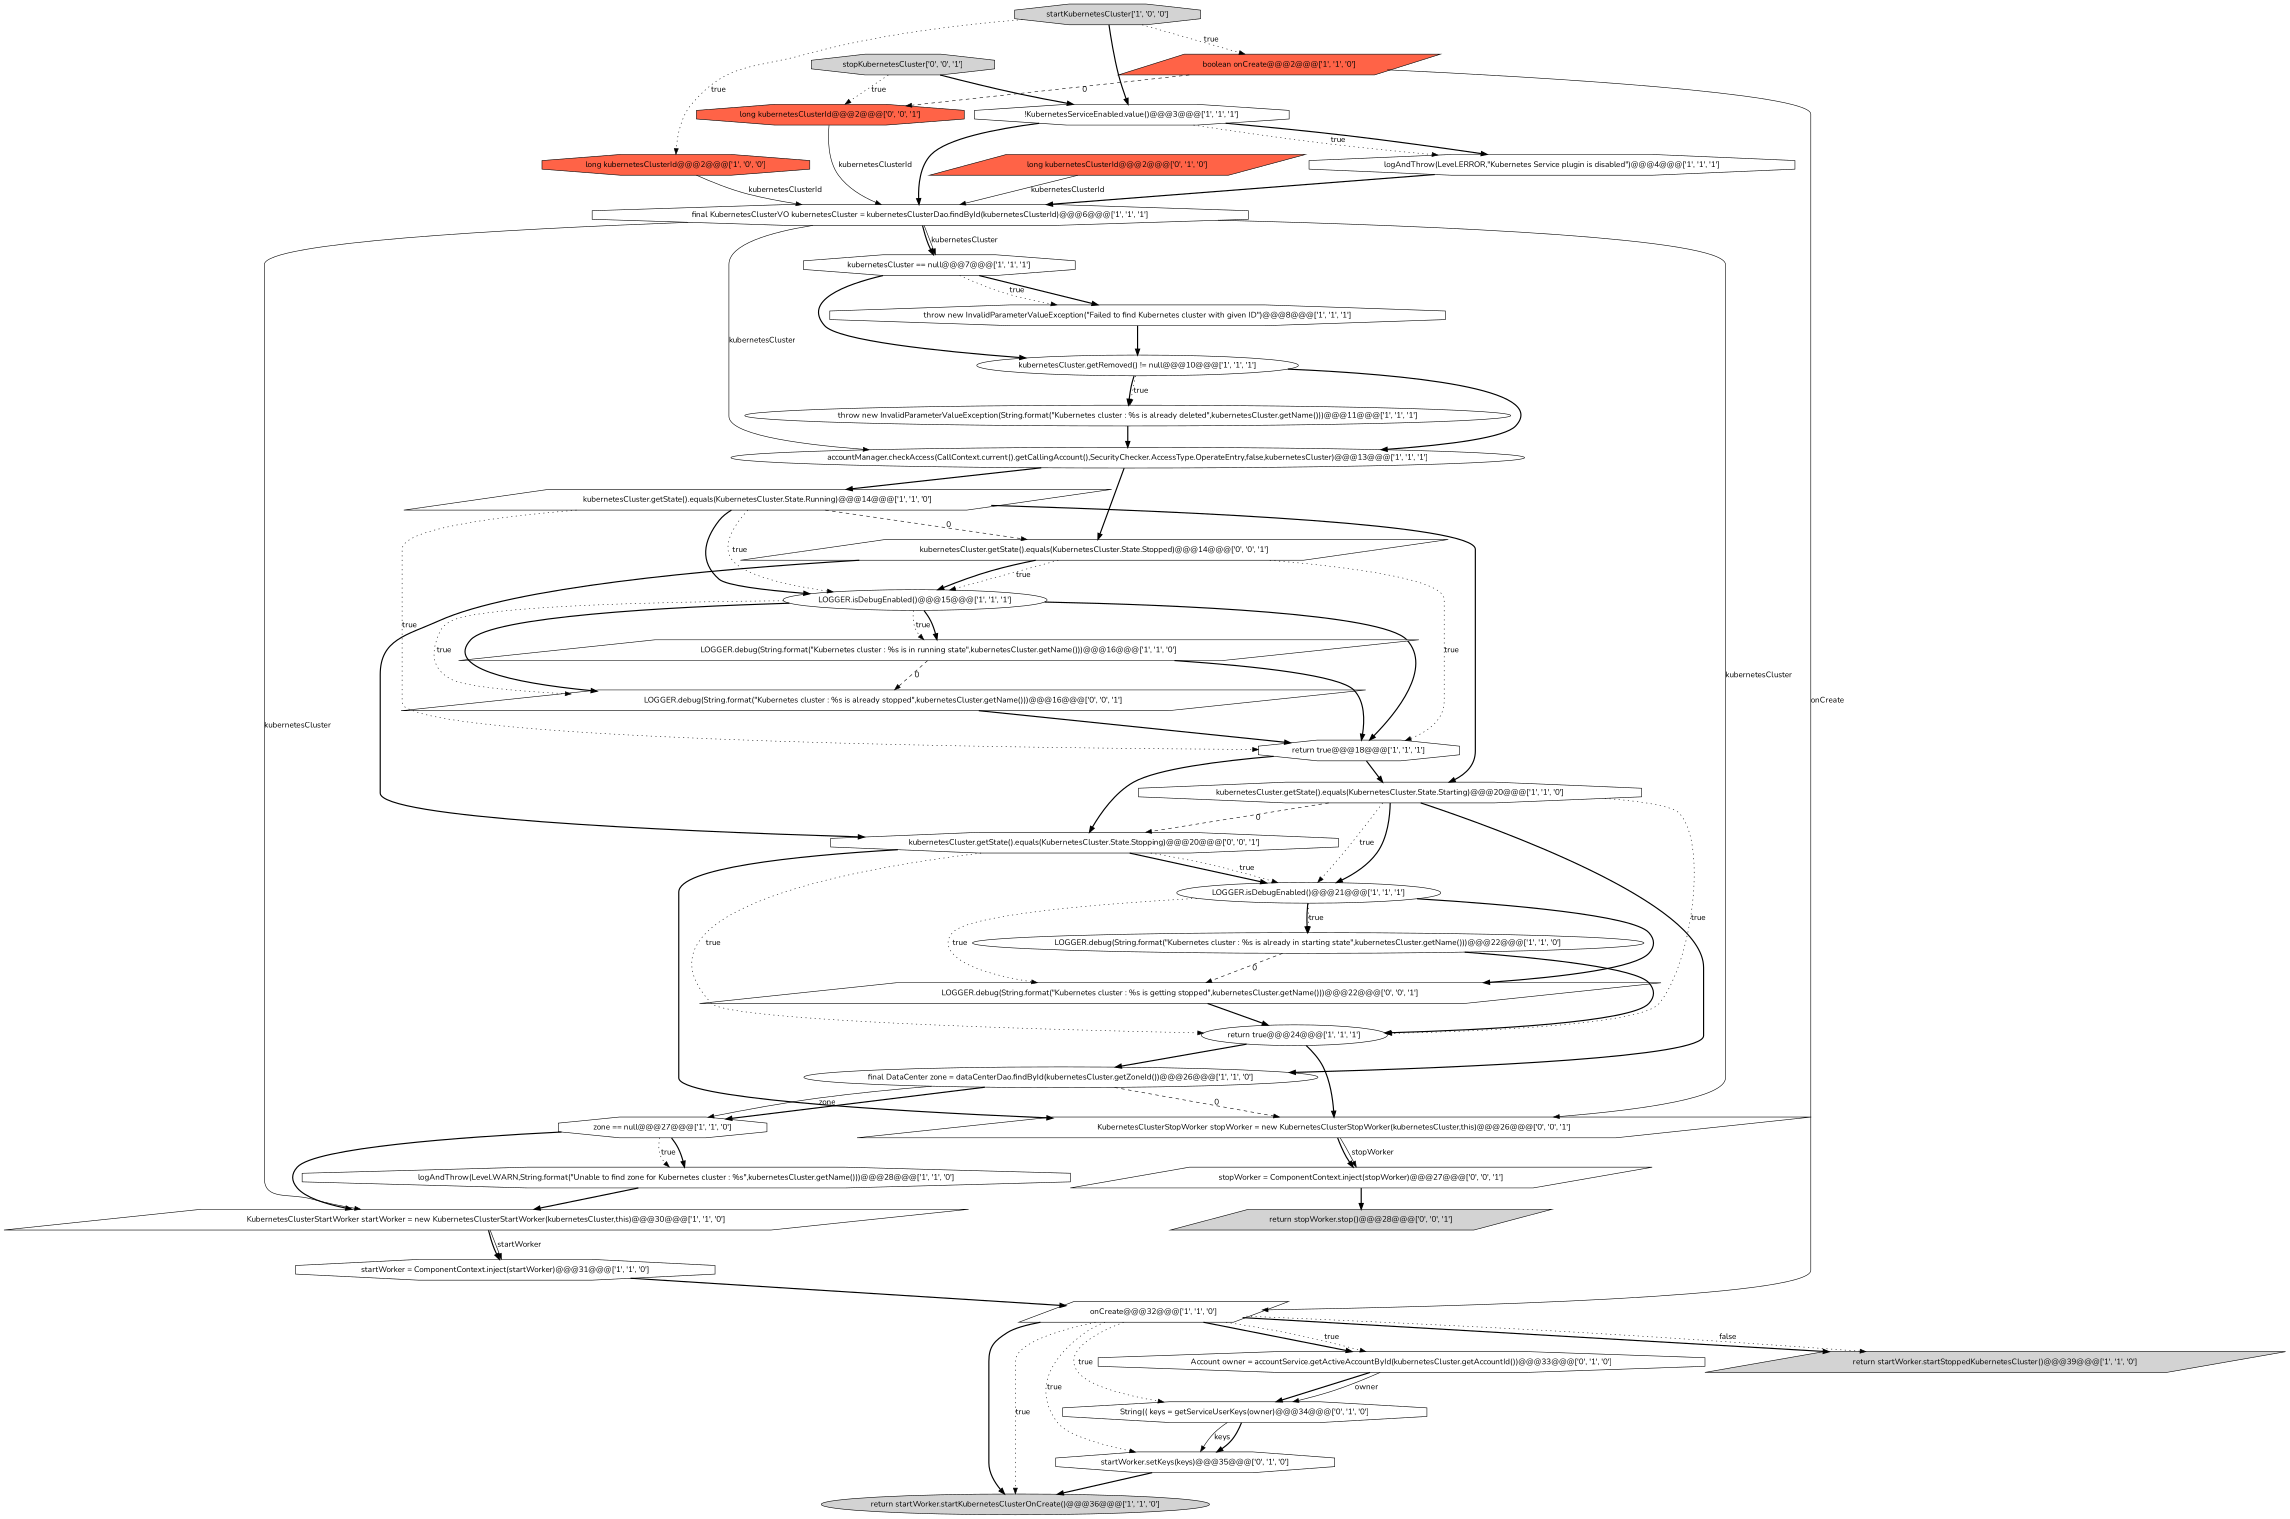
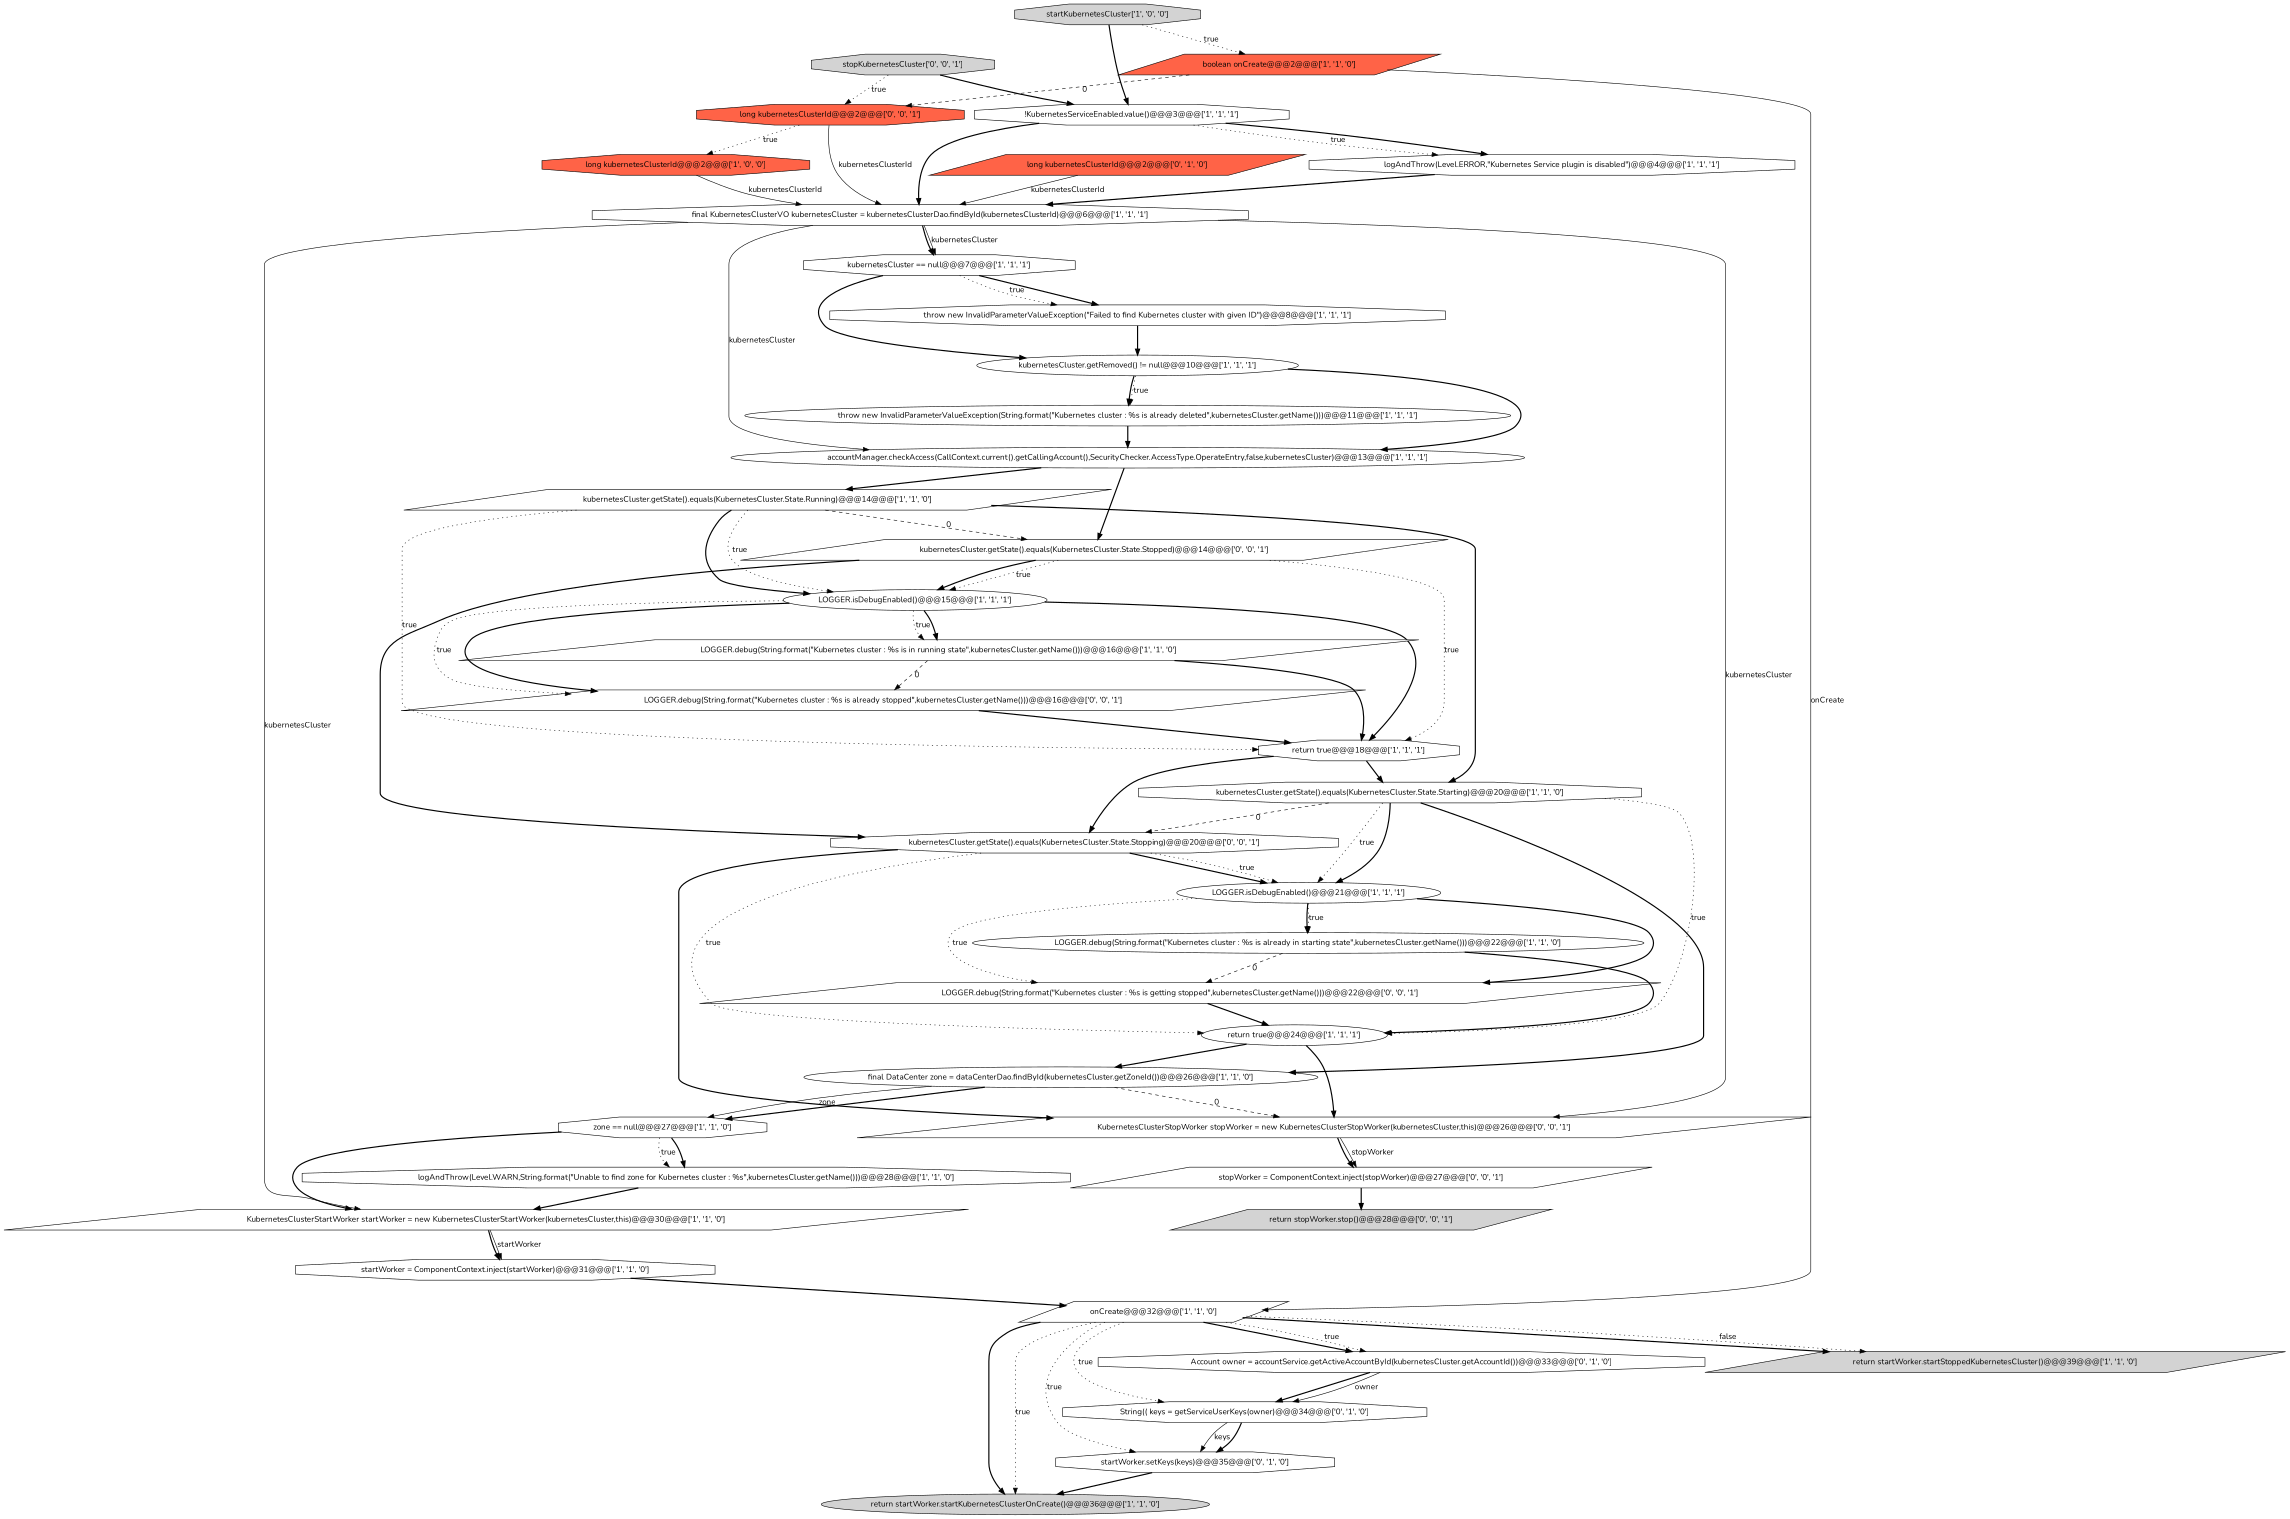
edge "startKubernetesCluster['1', '0', '0']" -> "long kubernetesClusterId@@@2@@@['1', '0', '0']": now "long kubernetesClusterId@@@2@@@['0', '0', '1']" -> "long kubernetesClusterId@@@2@@@['1', '0', '0']"
